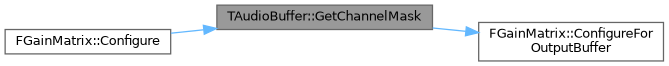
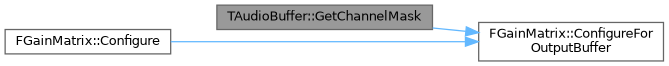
edge "FGainMatrix::Configure" -> "TAudioBuffer::GetChannelMask": now "FGainMatrix::Configure" -> "FGainMatrix::ConfigureFor OutputBuffer"
